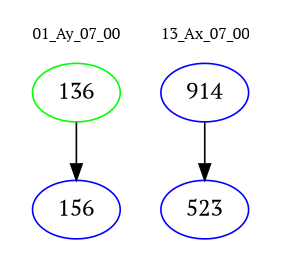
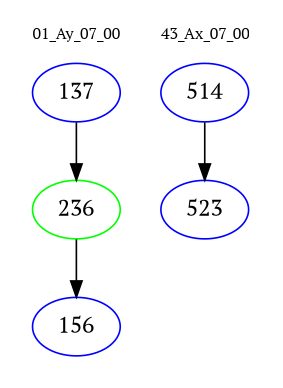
cluster "13_Ax_07_00": label "13_Ax_07_00" -> "43_Ax_07_00"
node "137": added
node "136": label "136" -> "236"
node "914": label "914" -> "514"
